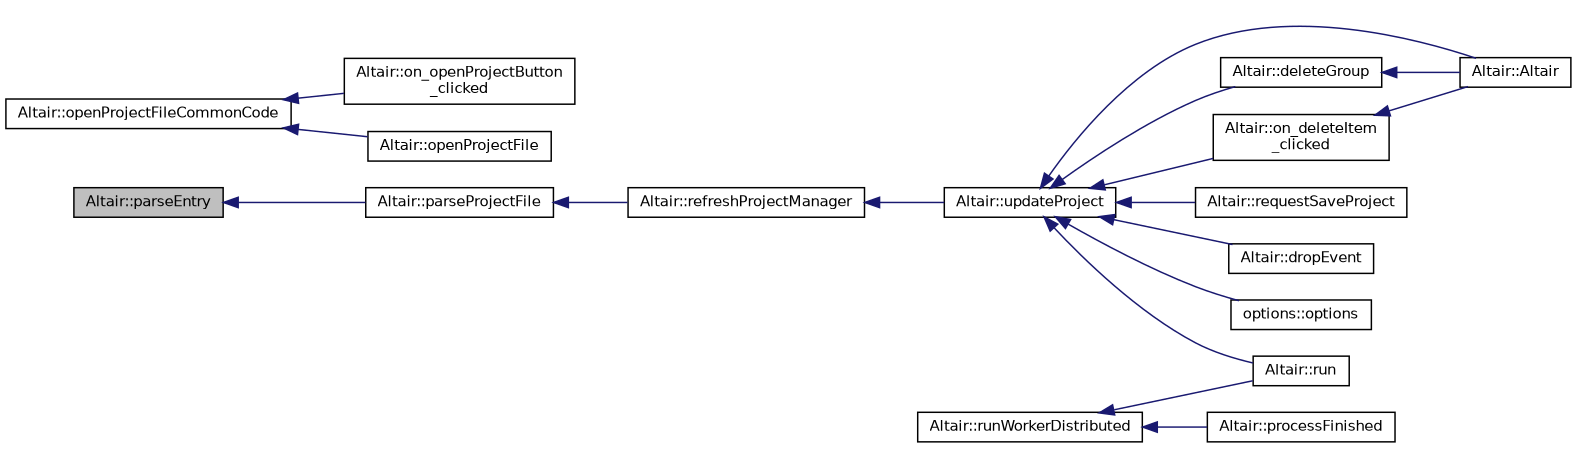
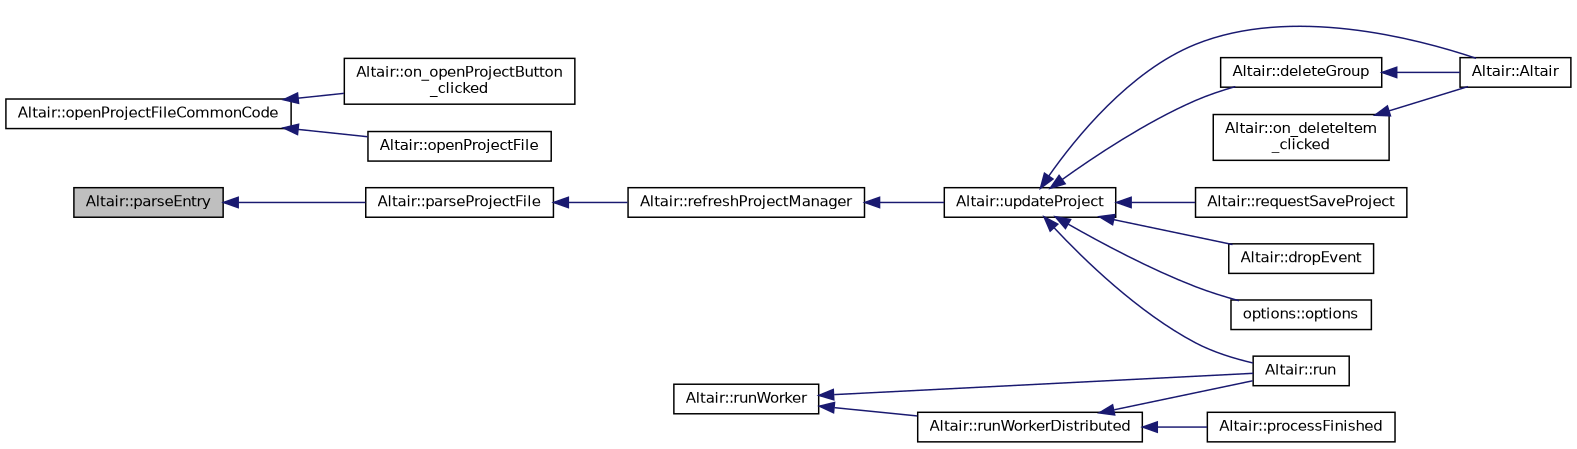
edge "Altair::on_deleteItem _clicked" -> "Altair::updateProject": removed
node "Altair::runWorker": added
